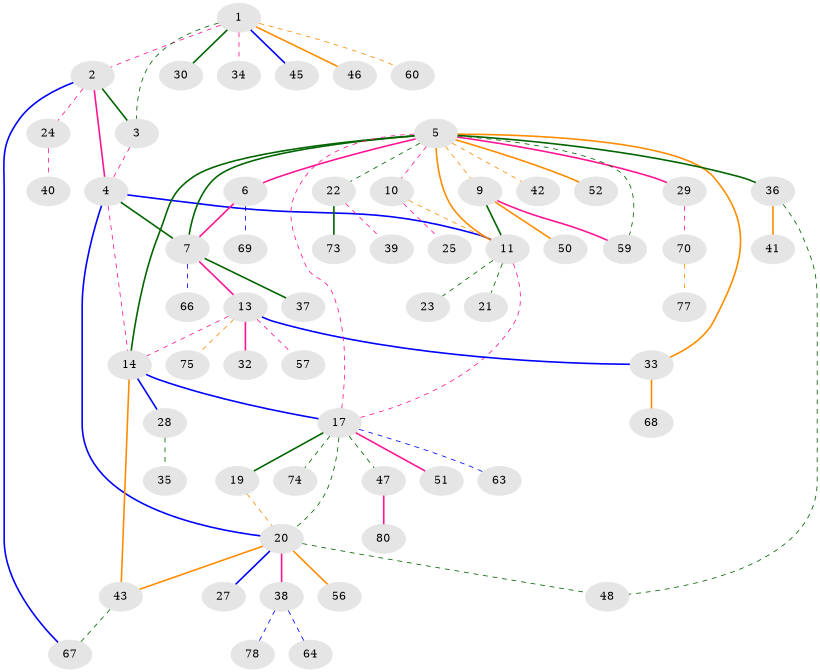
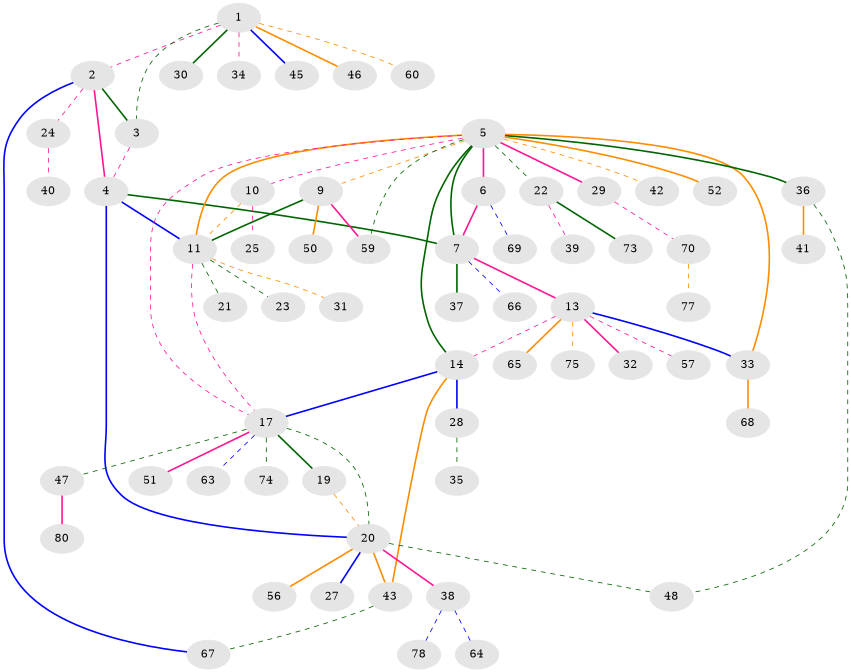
edge "4" -- "14": removed
node "31": added
node "65": added
